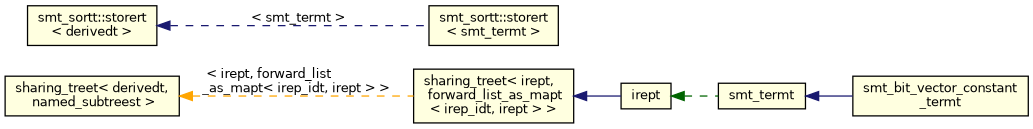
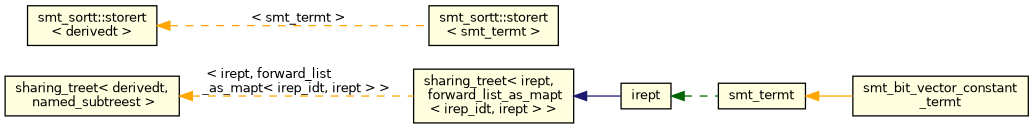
edge "smt_sortt::storert < smt_termt >" -> "smt_sortt::storert < derivedt >": color midnightblue -> orange
edge "smt_bit_vector_constant _termt" -> "smt_termt": color midnightblue -> orange
